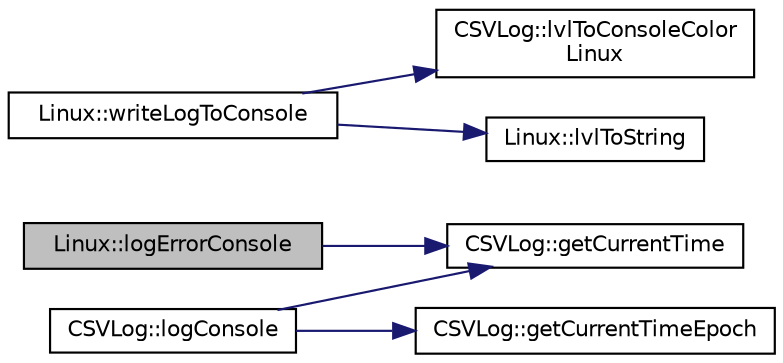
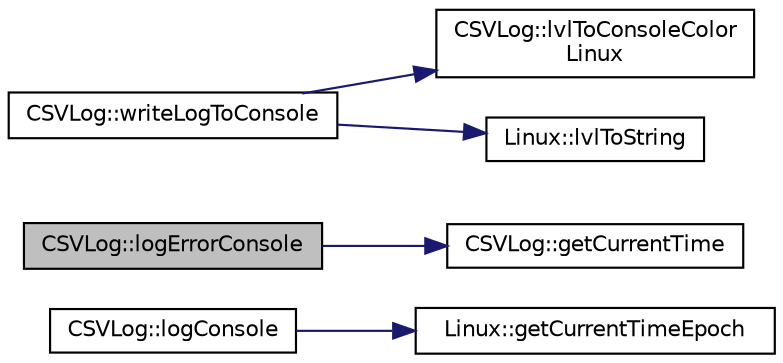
node "Linux::writeLogToConsole": label "Linux::writeLogToConsole" -> "CSVLog::writeLogToConsole"
node "Linux::logErrorConsole": label "Linux::logErrorConsole" -> "CSVLog::logErrorConsole"
edge "CSVLog::logConsole" -> "CSVLog::getCurrentTime": removed
node "CSVLog::getCurrentTimeEpoch": label "CSVLog::getCurrentTimeEpoch" -> "Linux::getCurrentTimeEpoch"
